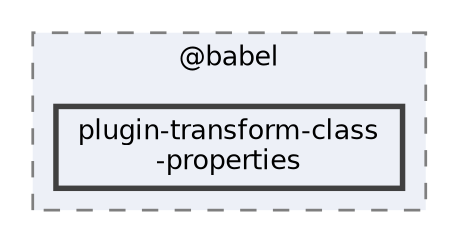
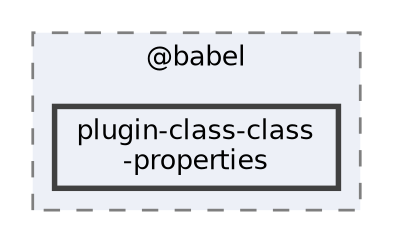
node "plugin-transform-class -properties": label "plugin-transform-class -properties" -> "plugin-class-class -properties"
